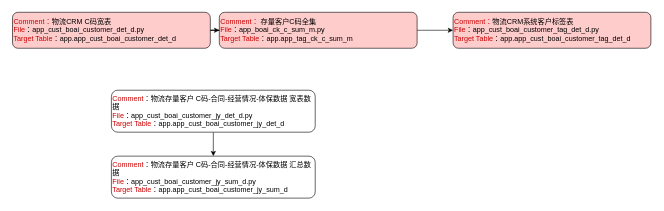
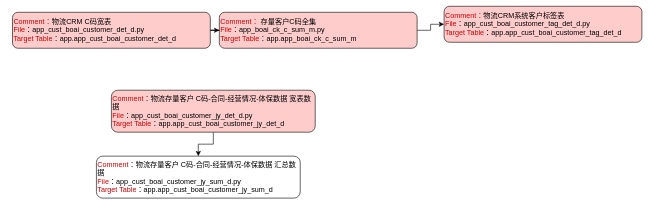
node "Comment： 存量客户C码全集 File：app_boai_ck_c_sum_m.py Target Table：app.app_tag_ck_c_sum_m": label "Comment： 存量客户C码全集 File：app_boai_ck_c_sum_m.py Target Table：app.app_tag_ck_c_sum_m" -> "Comment： 存量客户C码全集 File：app_boai_ck_c_sum_m.py Target Table：app.app_boai_ck_c_sum_m"
node "Comment：物流CRM系统客户标签表 File：app_cust_boai_customer_tag_det_d.py Target Table：app.app_cust_boai_customer_tag_det_d": moved (552, 30) -> (543, 24)
node "Comment：物流存量客户 C码-合同-经营情况-体保数据 宽表数据 File：app_cust_boai_customer_jy_det_d.py Target Table：app.app_cust_boai_customer_jy_det_d": fillcolor #ffffff -> #ffcccc
node "Comment：物流存量客户 C码-合同-经营情况-体保数据 汇总数据 File：app_cust_boai_customer_jy_sum_d.py Target Table：app.app_cust_boai_customer_jy_sum_d": moved (213, 177) -> (198, 177)
